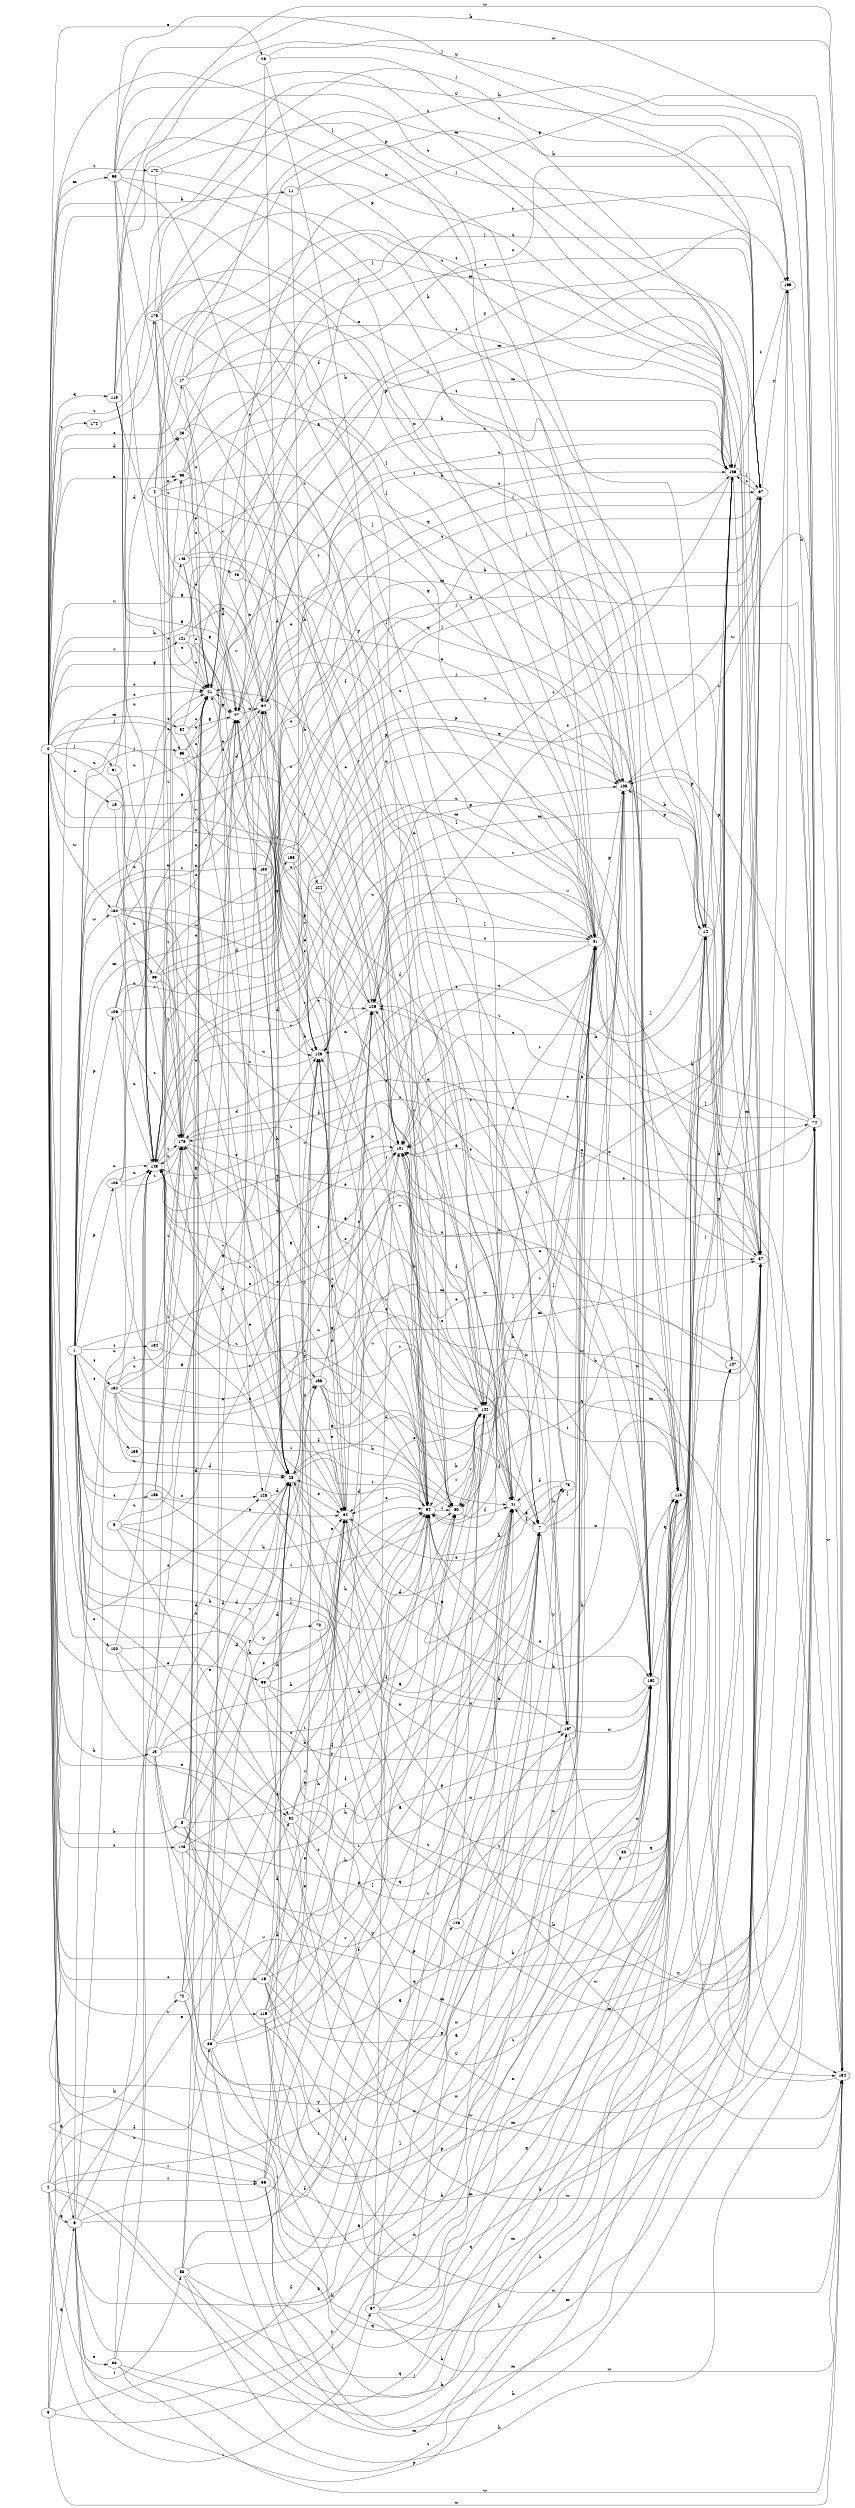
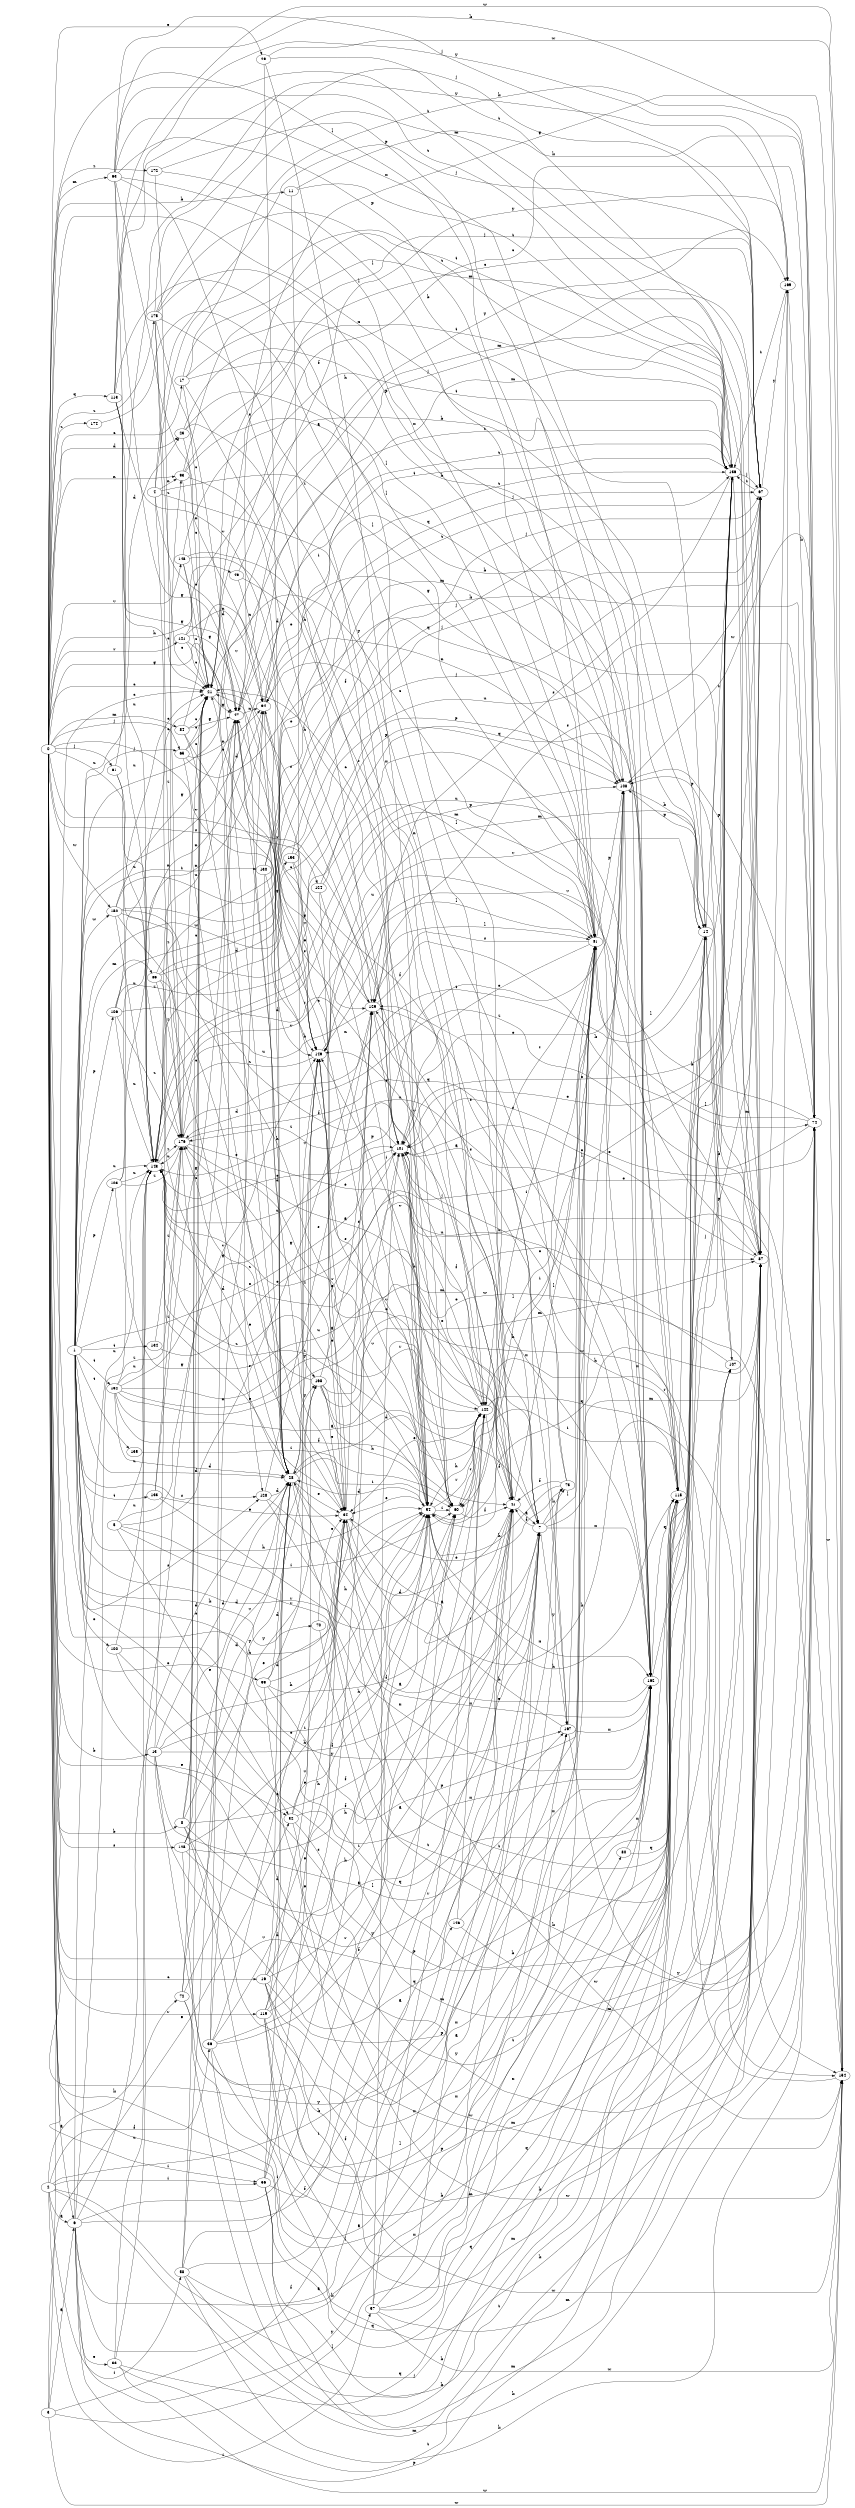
edge "145" -> "81": removed, label "l"
node "18": removed
edge "56" -> "136": label "h" -> "t"
